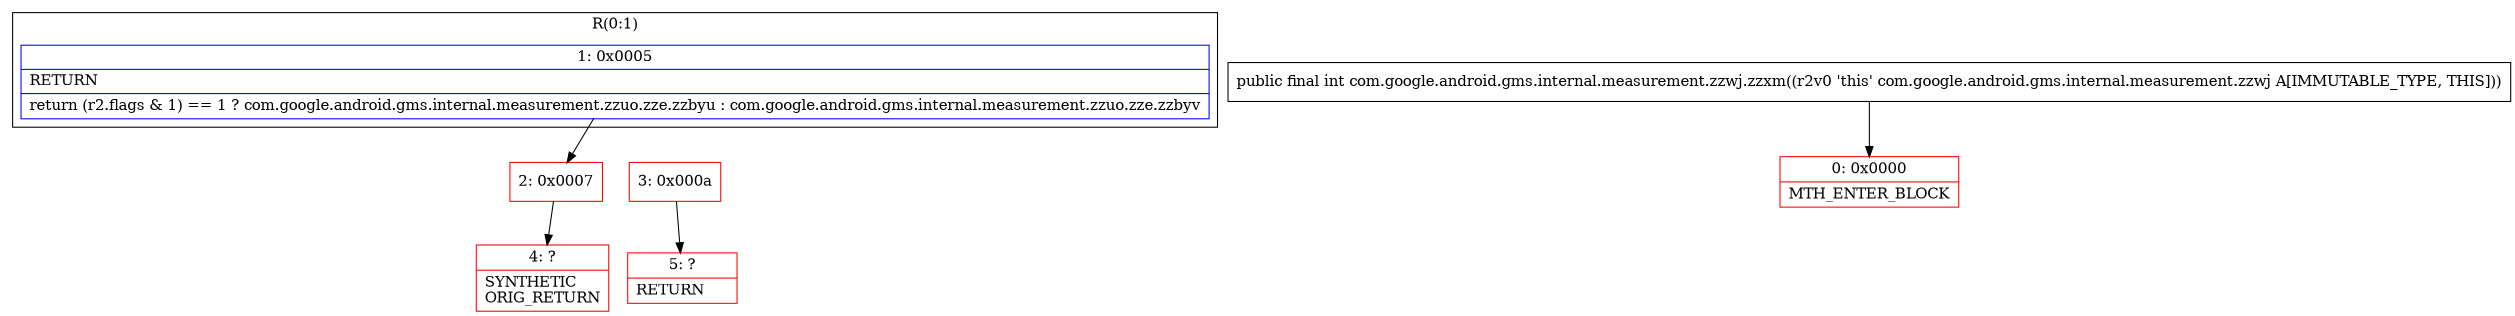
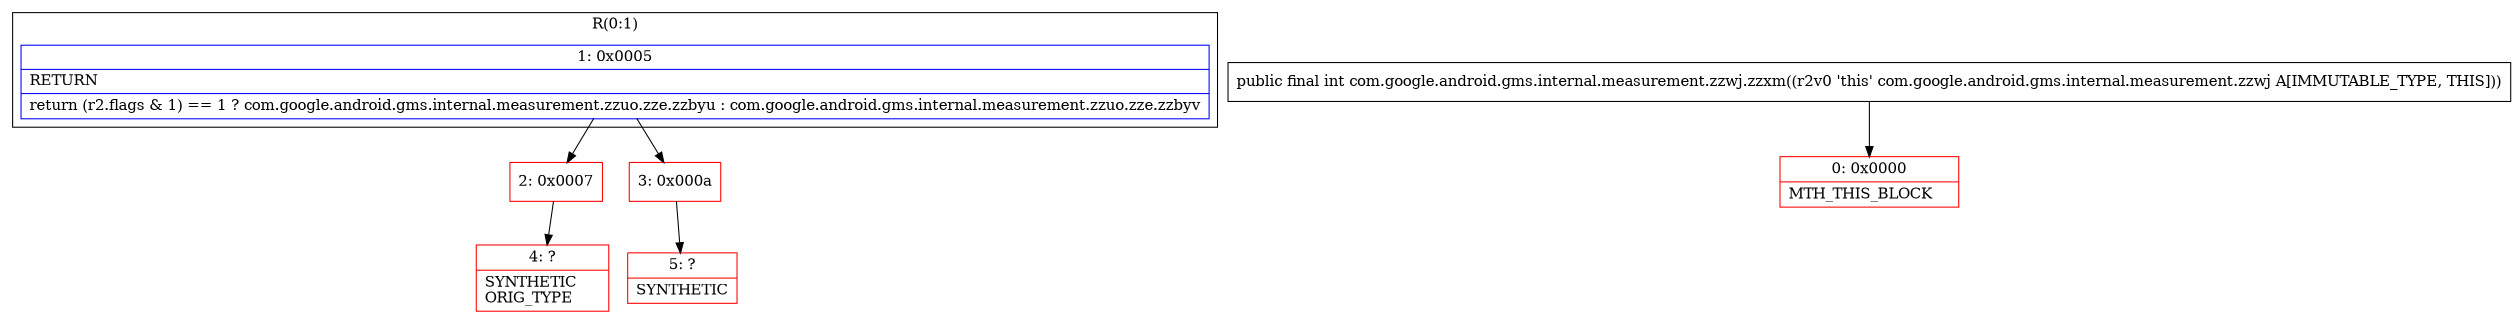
edge "1: 0x0005" -> "3: 0x000a": added
node "0: 0x0000": text "MTH_ENTER_BLOCK" -> "MTH_THIS_BLOCK"
node "5: ?": text "RETURN" -> "SYNTHETIC"
node "4: ?": text "ORIG_RETURN" -> "ORIG_TYPE"
